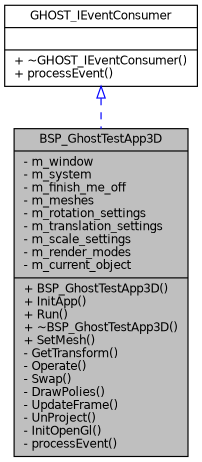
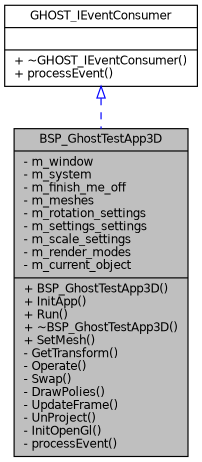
node "BSP_GhostTestApp3D": text "- m_translation_settings" -> "- m_settings_settings"
